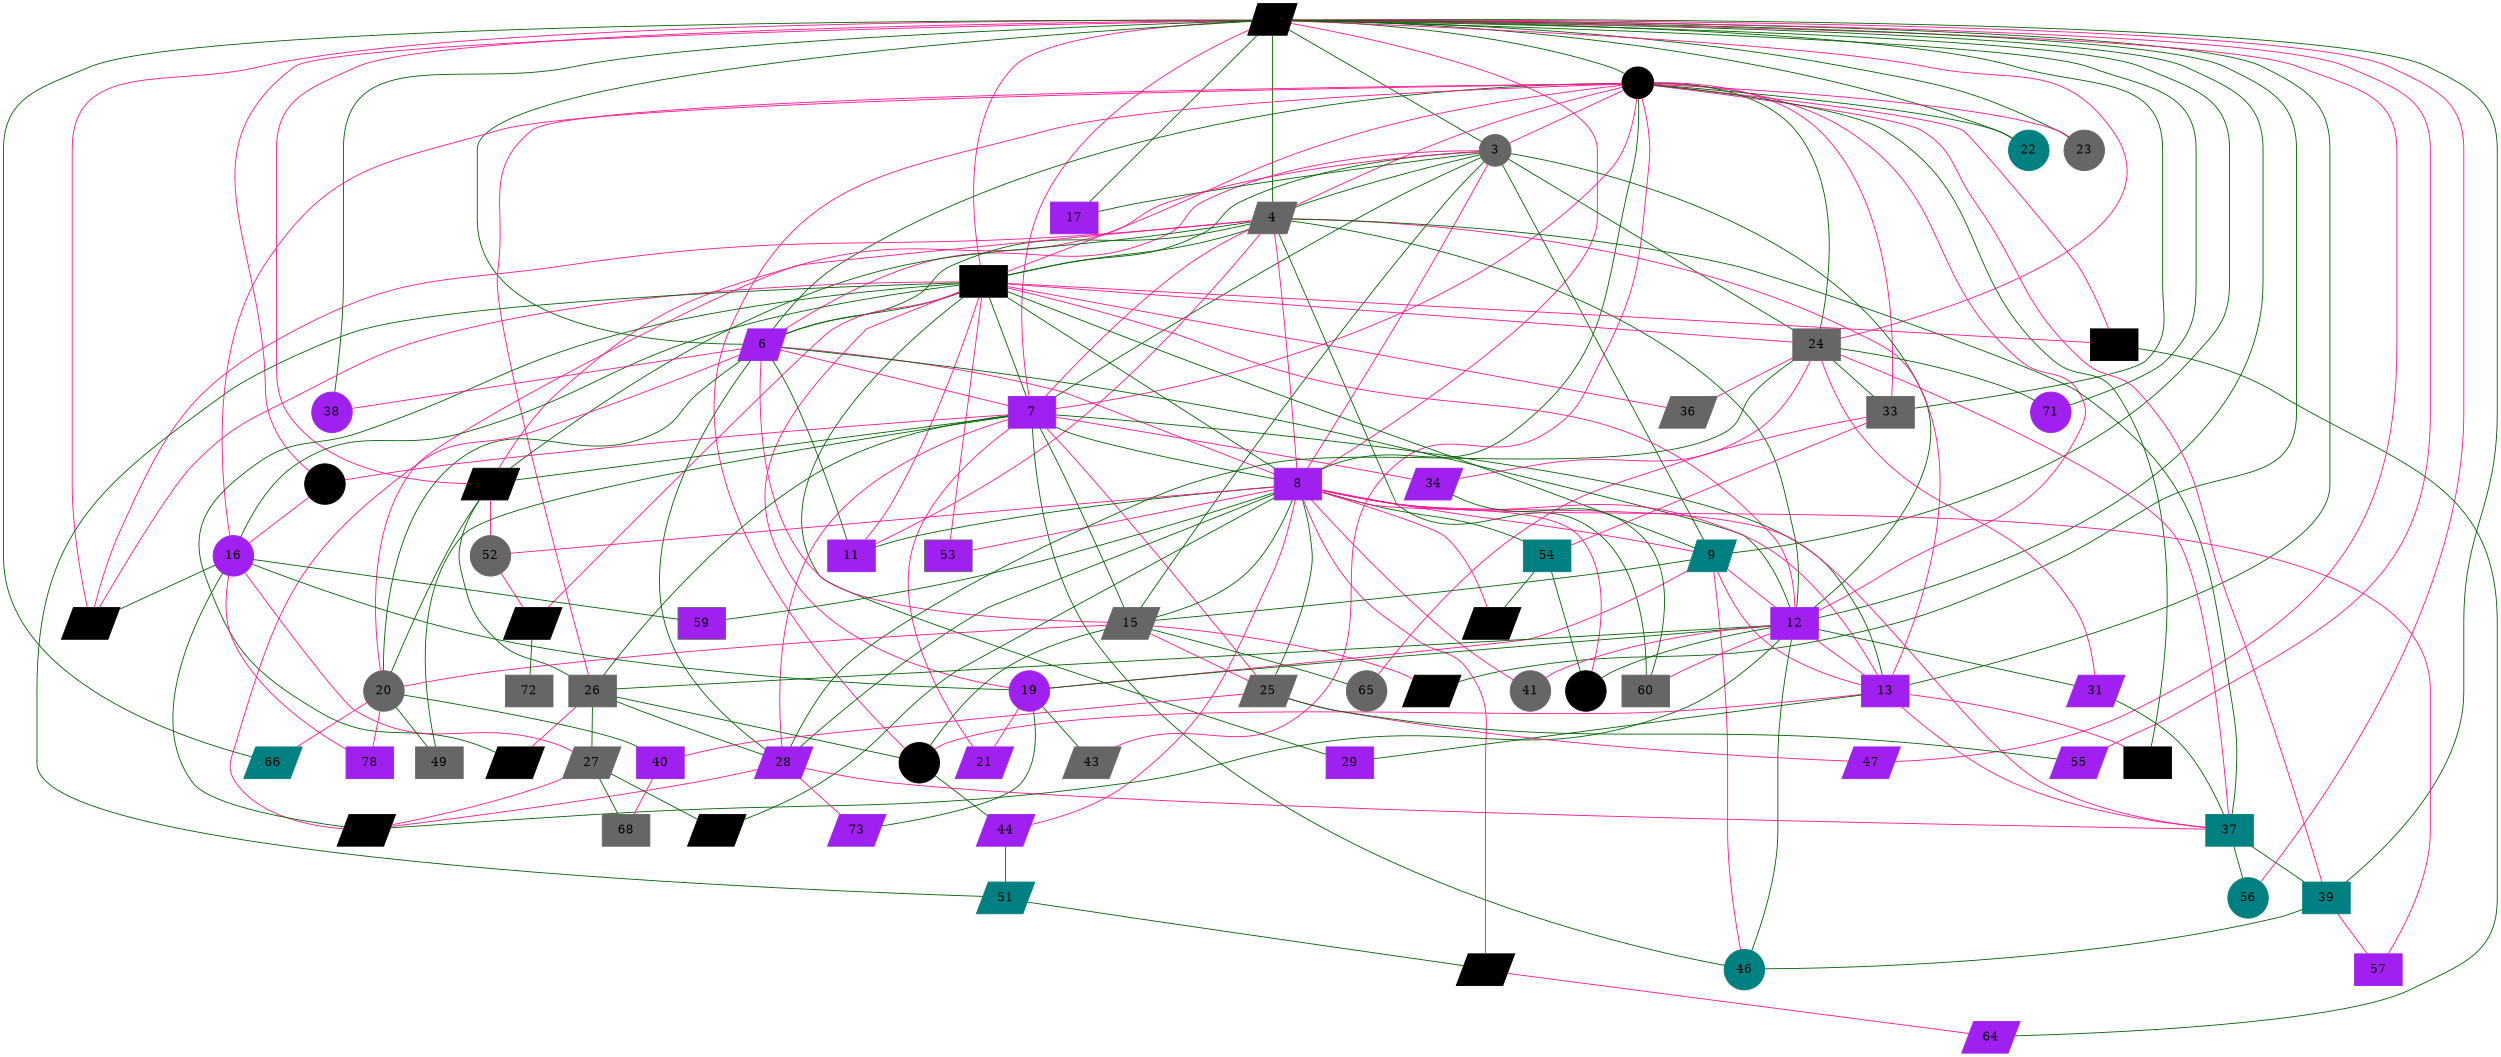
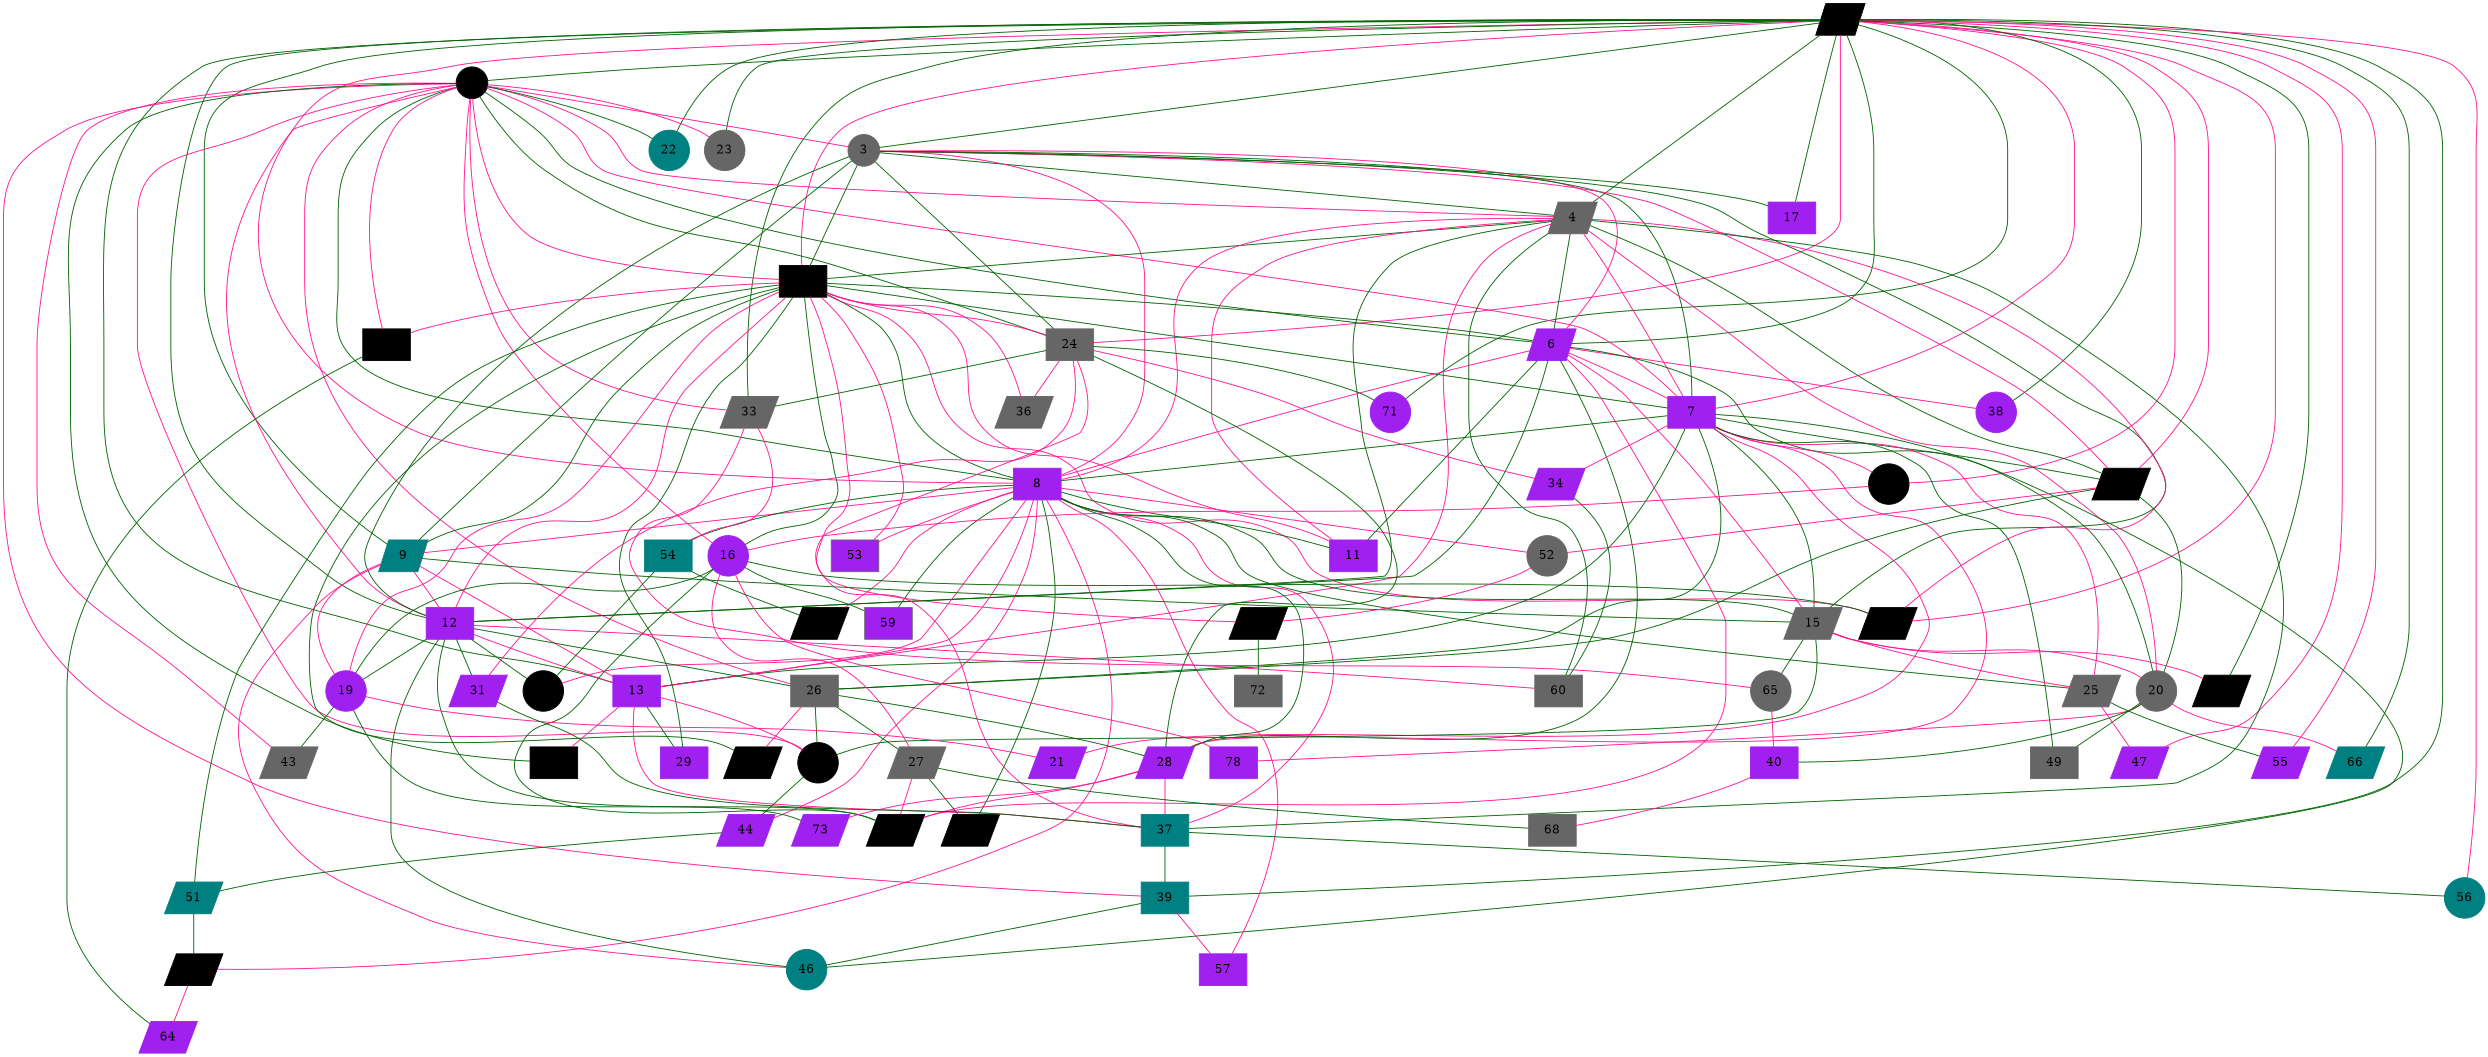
node "33": shape box -> parallelogram
node "41": removed
edge "25" -- "40": now "65" -- "40"
